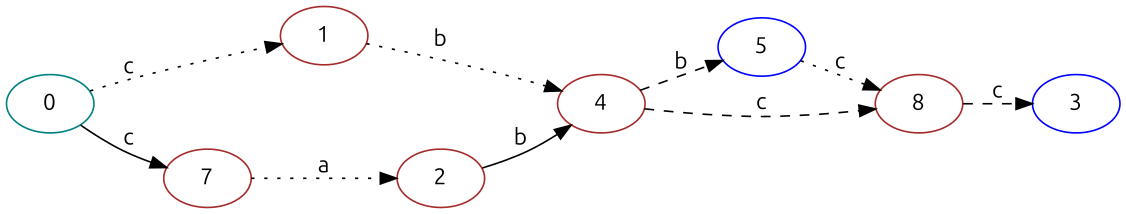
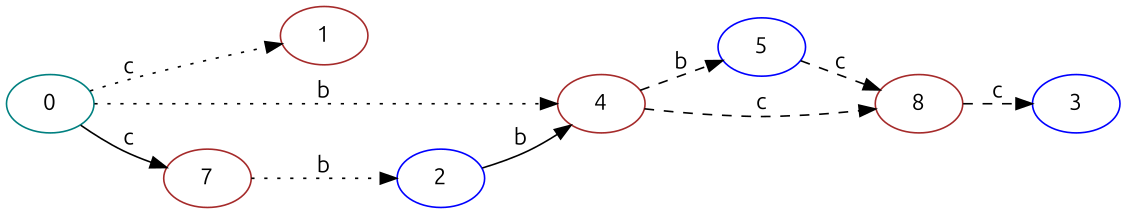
edge "1" -> "4": now "0" -> "4"
edge "5" -> "8": style dotted -> dashed
edge "7" -> "2": label "a" -> "b"
node "2": color brown -> blue
